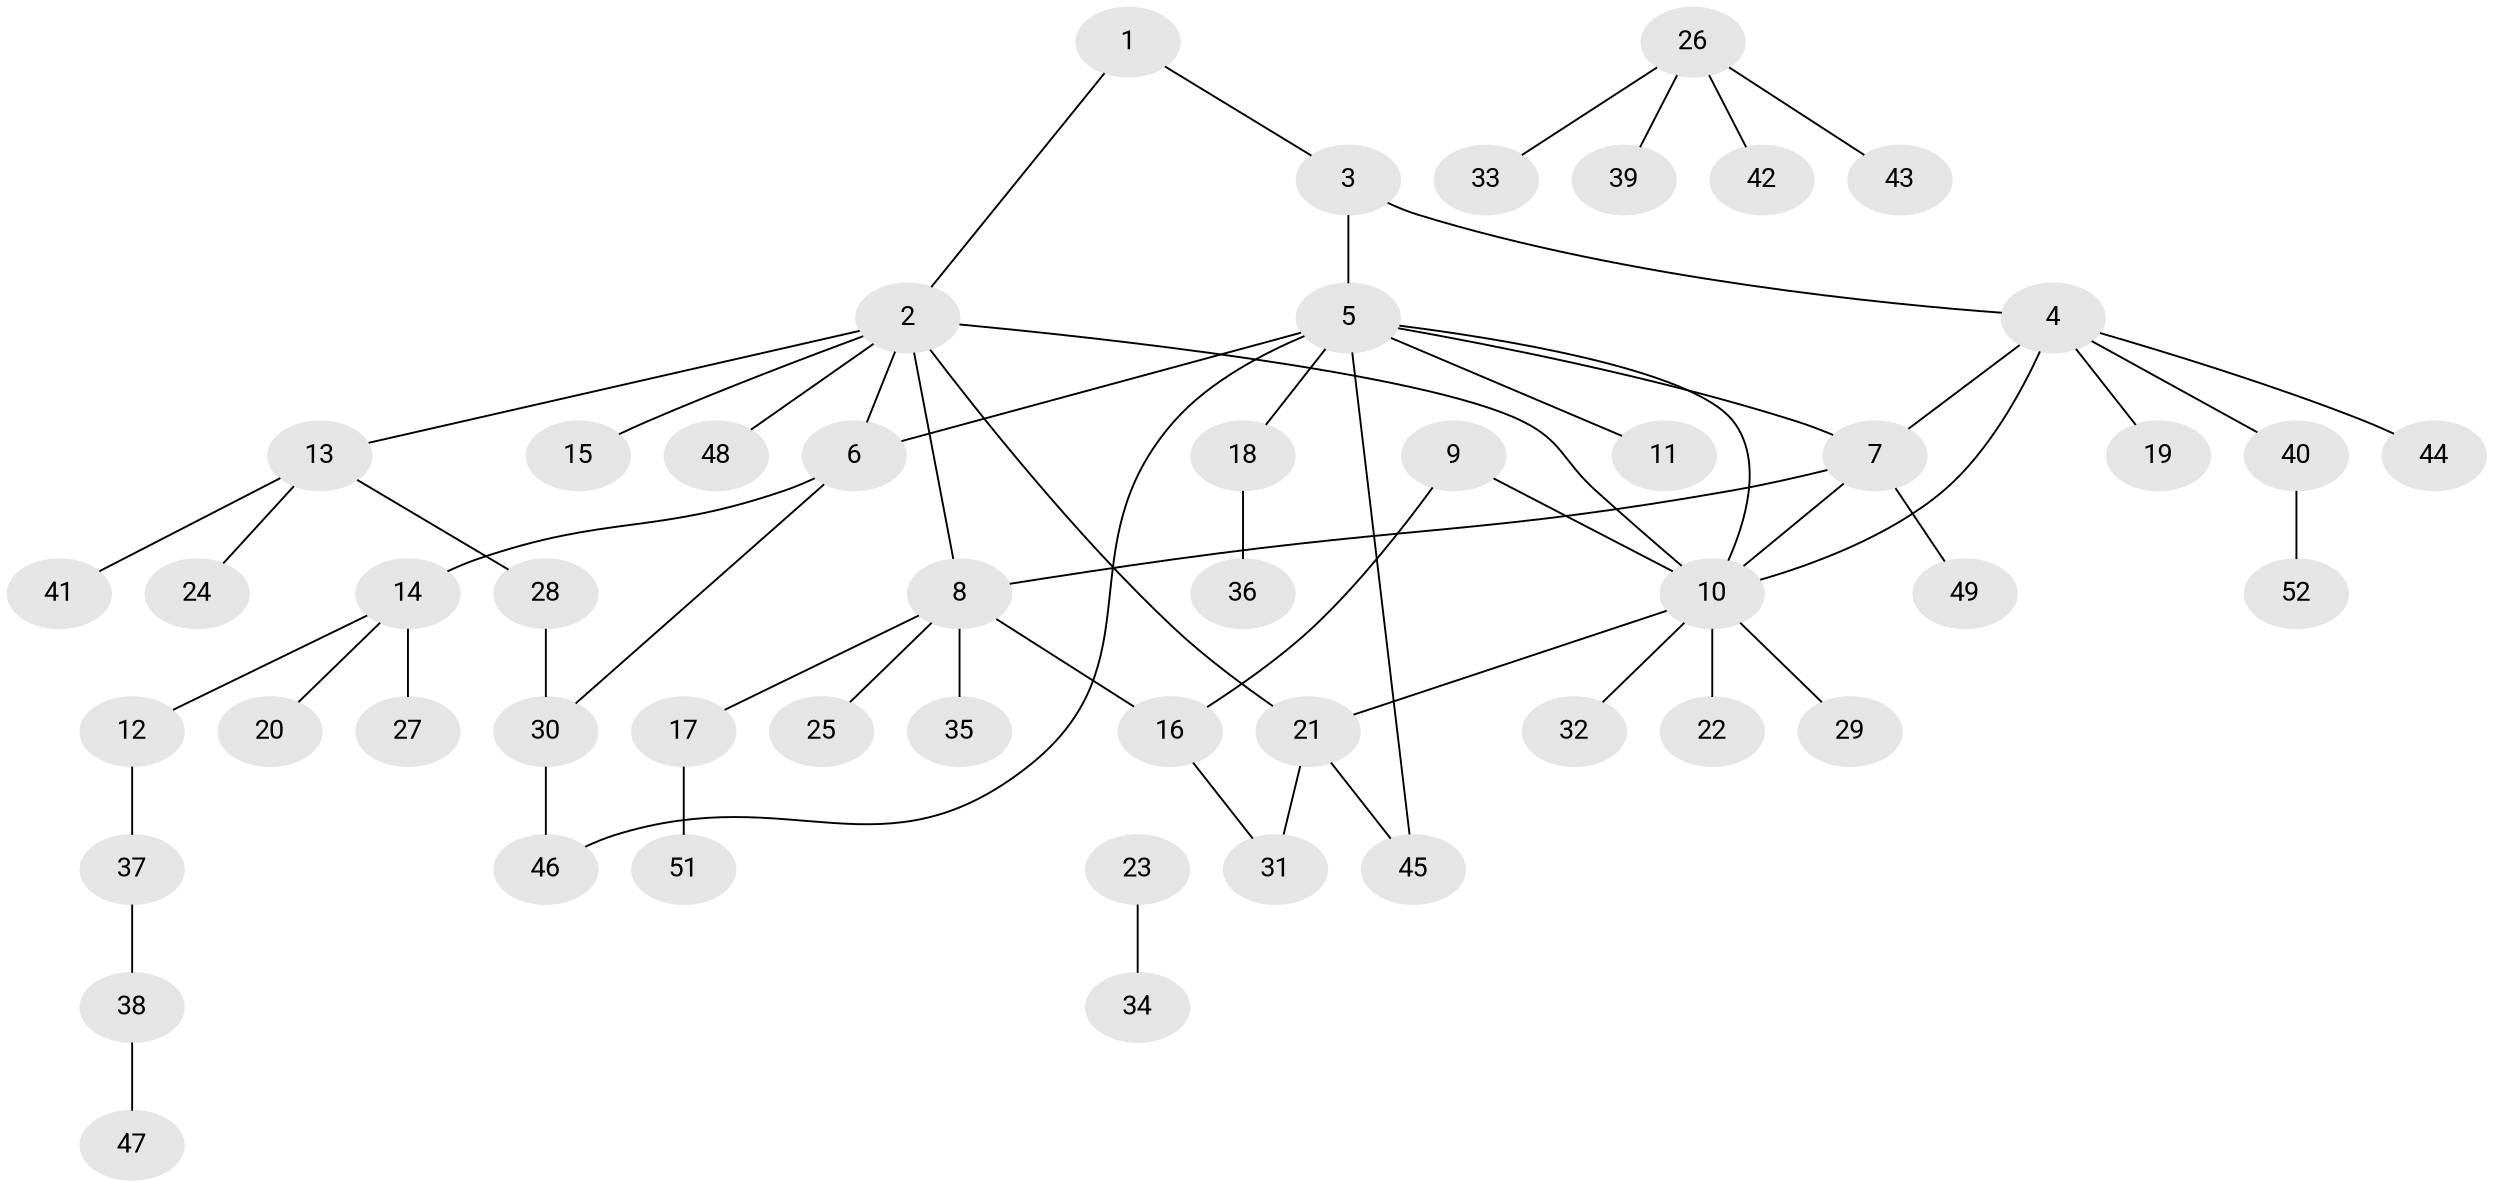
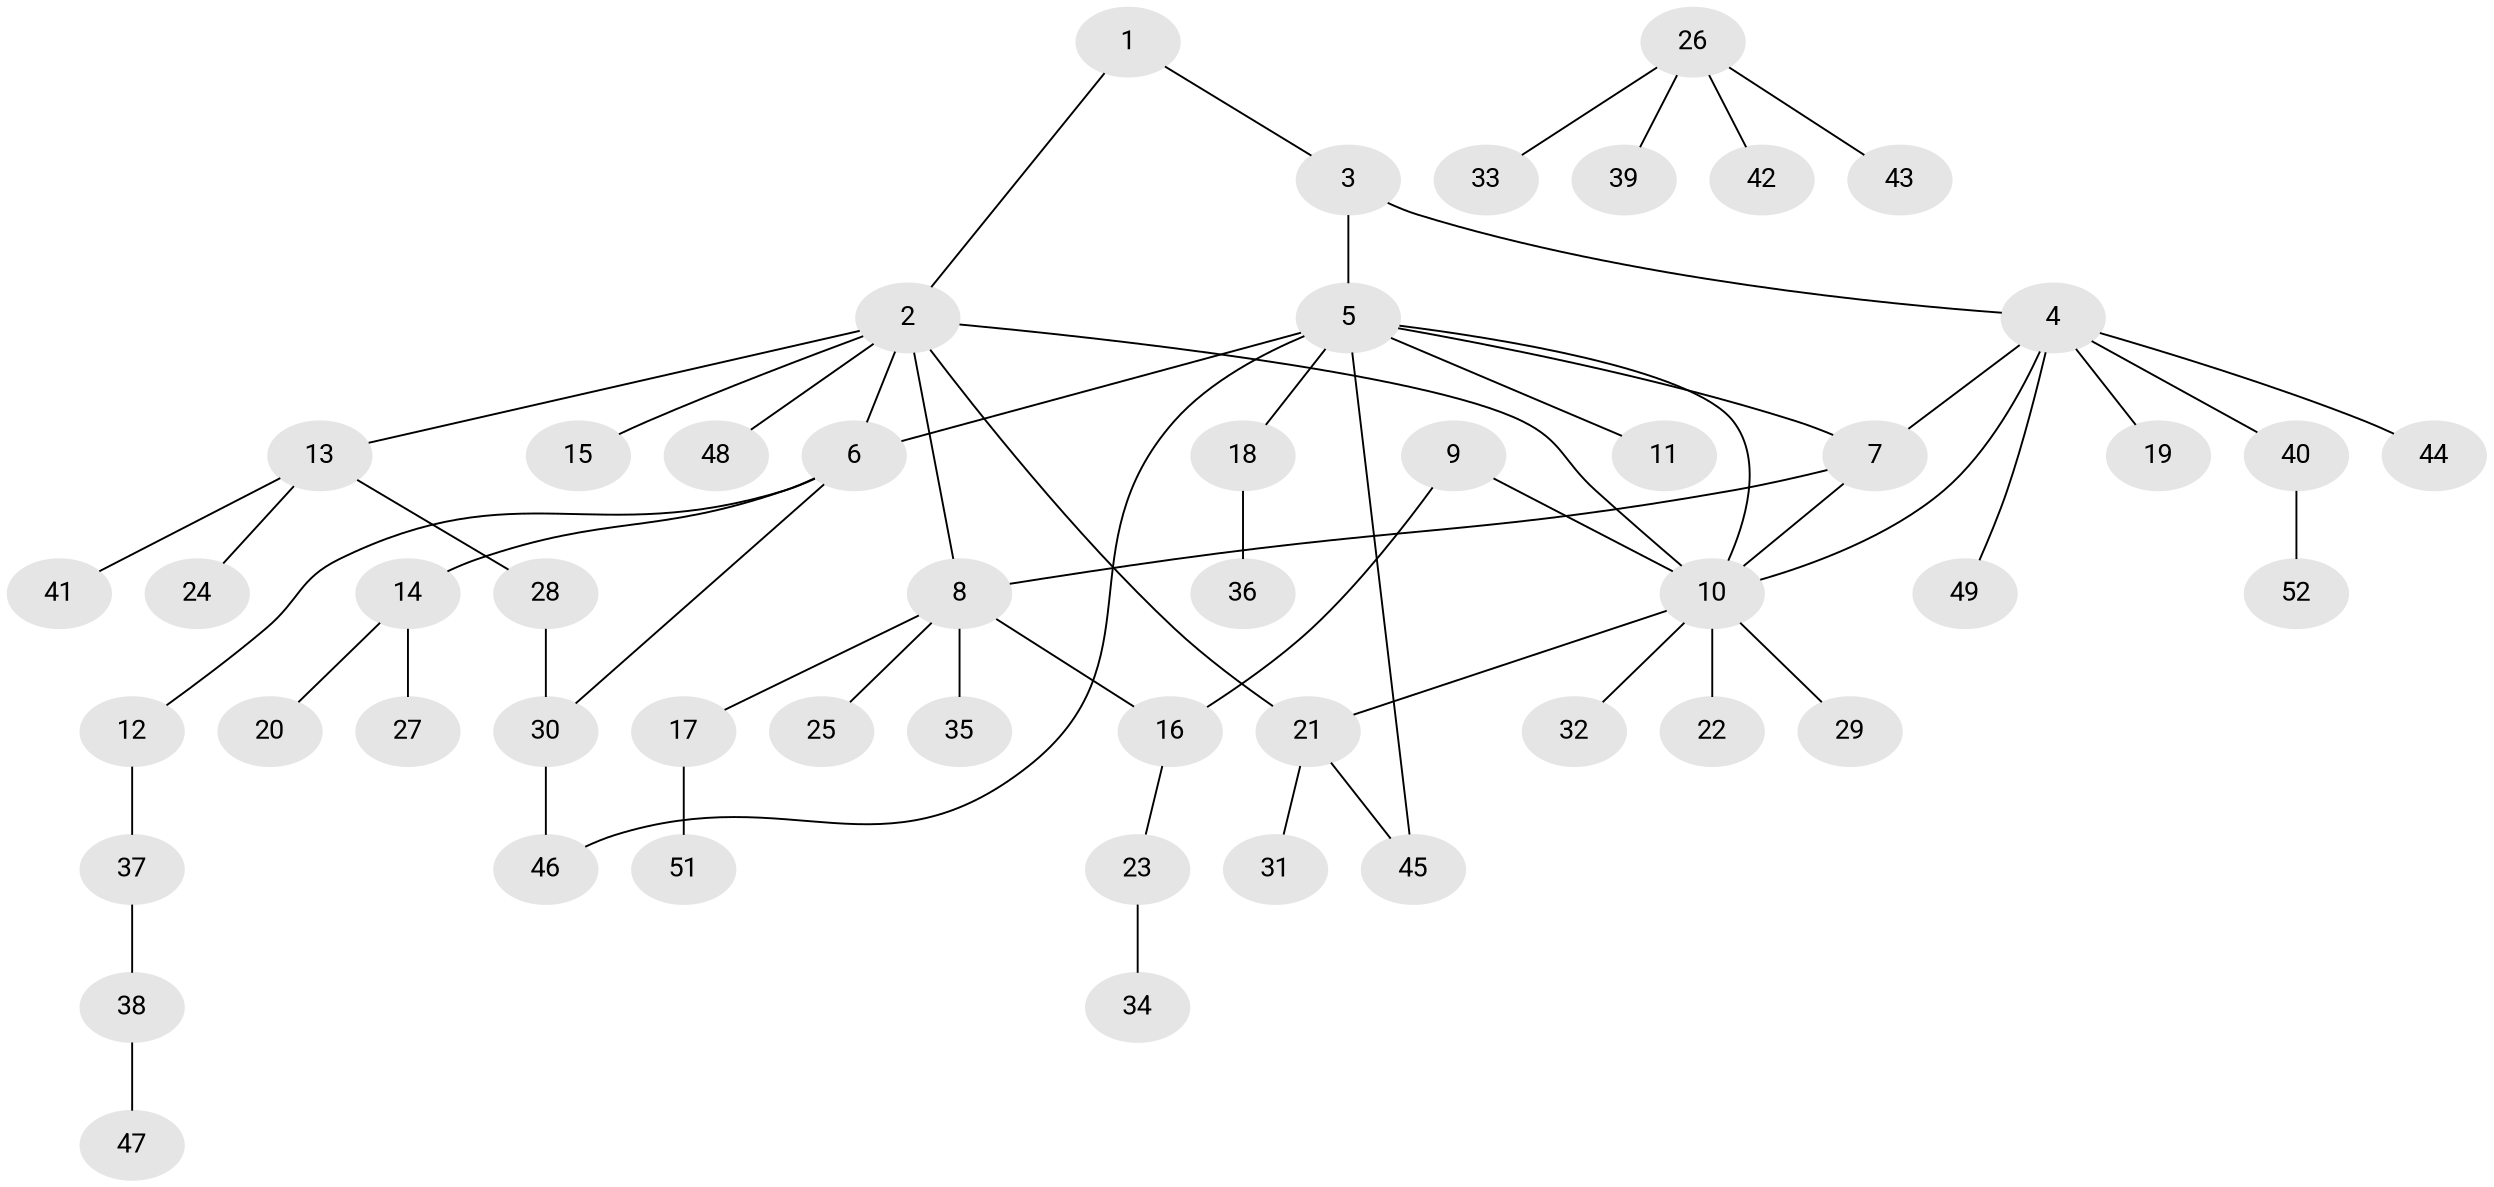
edge "7" -- "49": now "4" -- "49"
edge "14" -- "12": now "6" -- "12"
edge "16" -- "31": now "16" -- "23"
